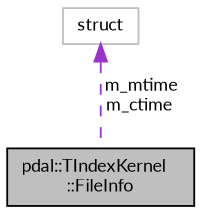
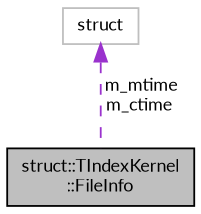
node "pdal::TIndexKernel ::FileInfo": label "pdal::TIndexKernel ::FileInfo" -> "struct::TIndexKernel ::FileInfo"
